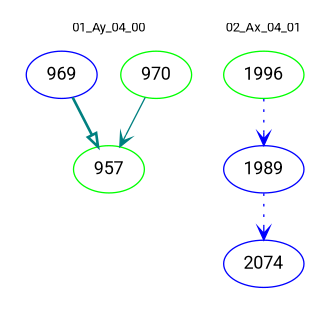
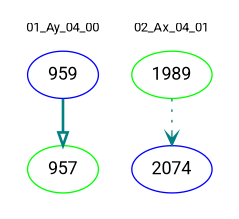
node "969": label "969" -> "959"
node "970": removed
node "1996": removed
node "1989": color blue -> green
edge "1989" -> "2074": color blue -> teal
